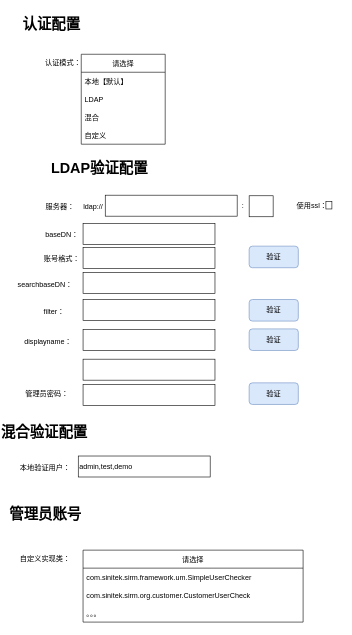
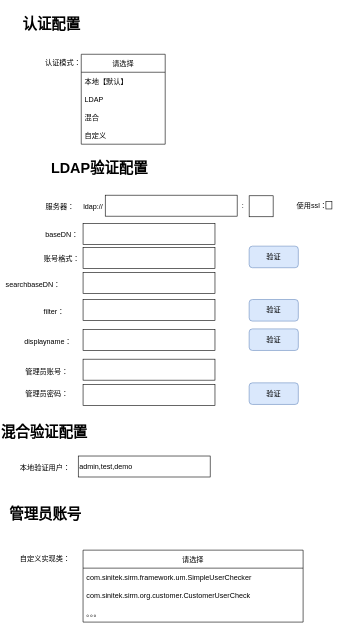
node "searchbaseDN：": moved (45, 285) -> (33, 285)
node "管理员账号：": added
